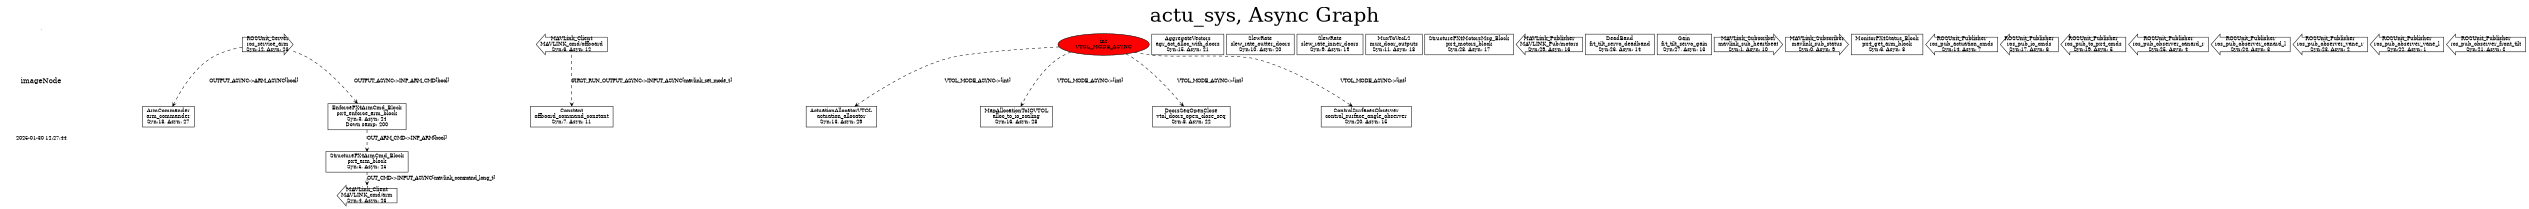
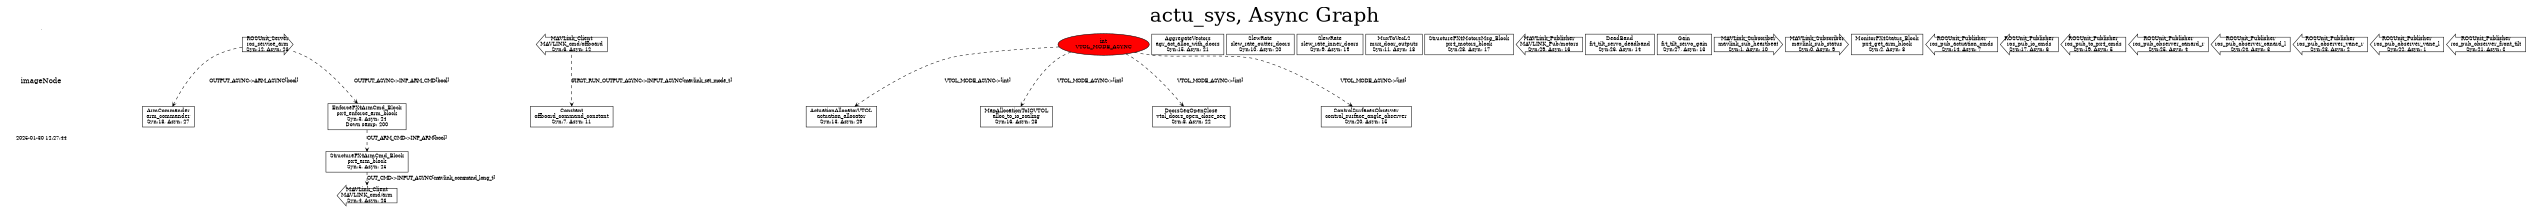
node "MonitorPX4Status_Block px4_get_arm_block Syn:6, Asyn: 8": label "MonitorPX4Status_Block px4_get_arm_block Syn:6, Asyn: 8" -> "MonitorPX4Status_Block px4_get_arm_block Syn:2, Asyn: 8"
